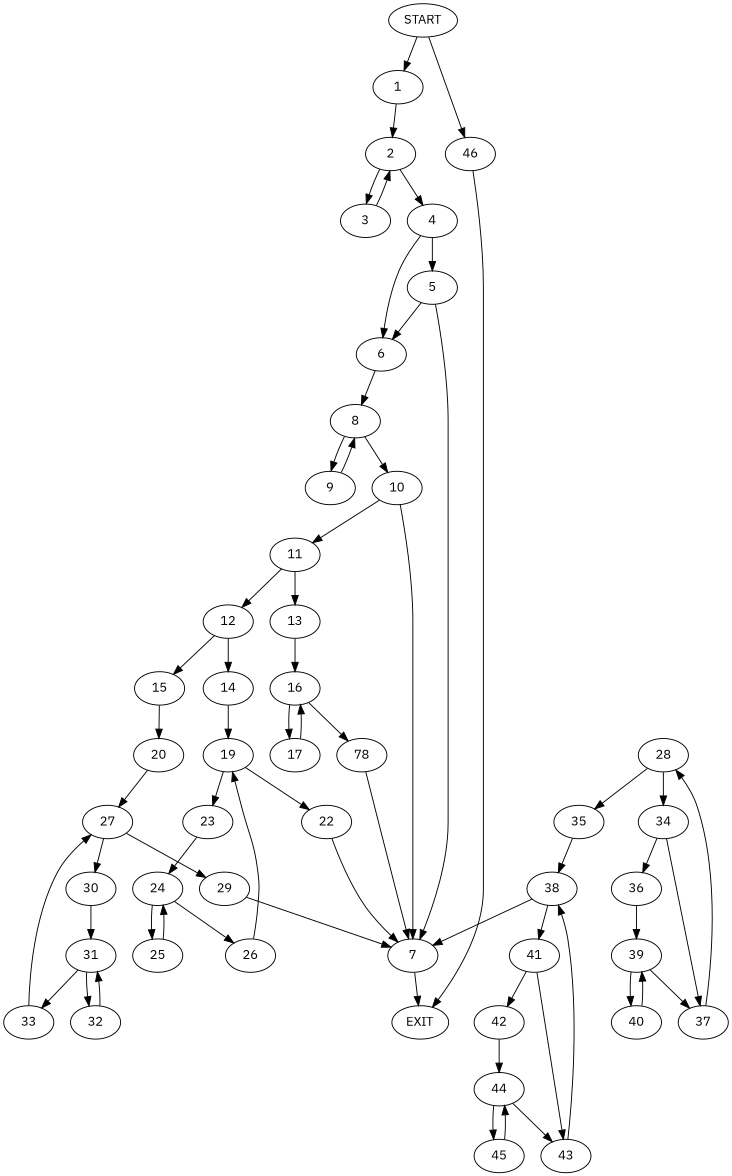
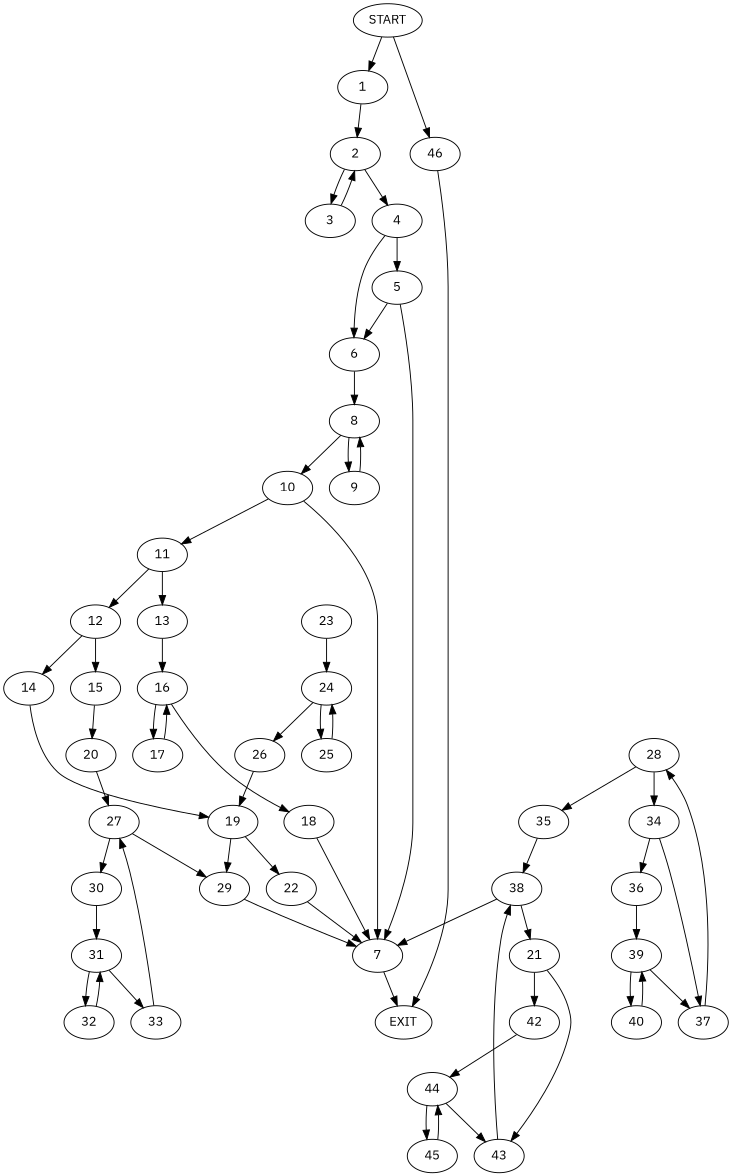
node "78": label "78" -> "18"
edge "19" -> "23": now "19" -> "29"
node "41": label "41" -> "21"
